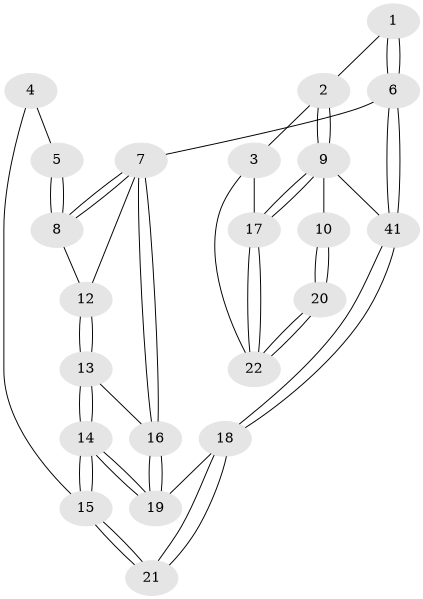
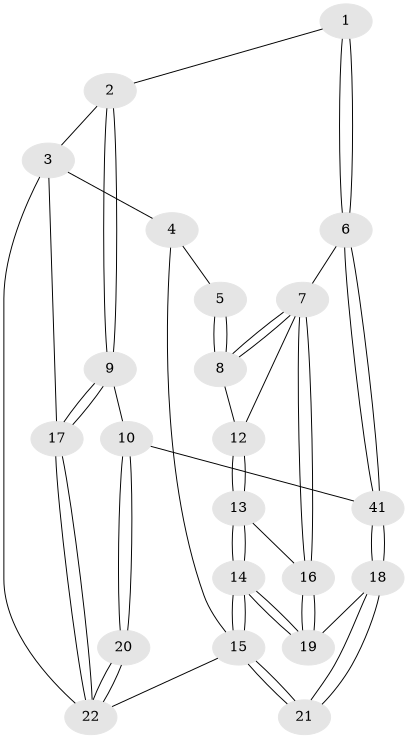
edge "3" -- "4": added
edge "9" -- "41": now "10" -- "41"
edge "15" -- "22": added
